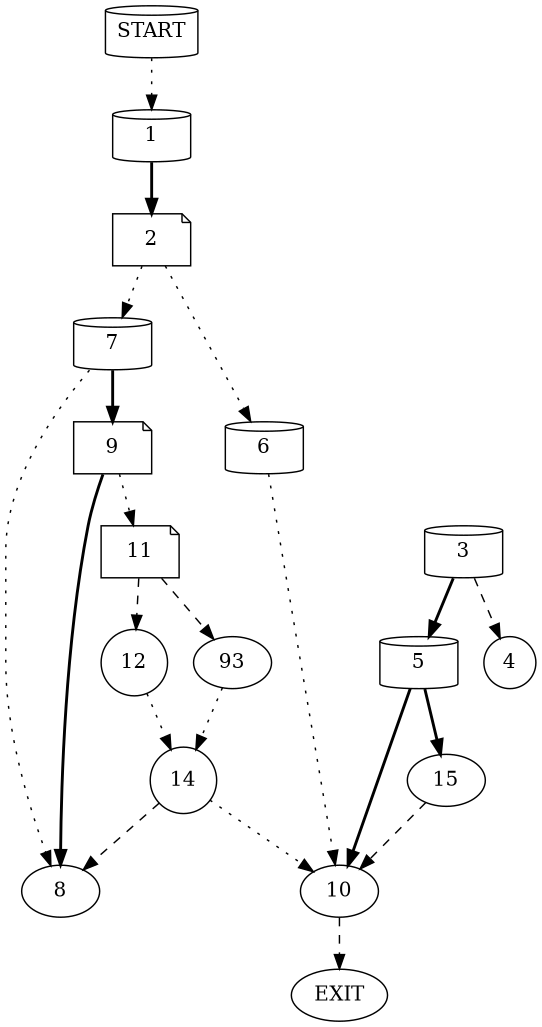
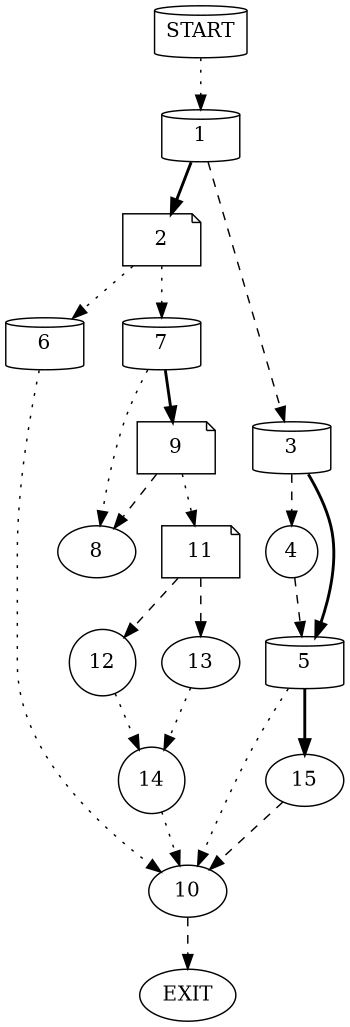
edge "1" -> "3": added
edge "4" -> "5": added
edge "9" -> "8": style bold -> dashed
node "93": label "93" -> "13"
edge "5" -> "10": style bold -> dotted
edge "14" -> "8": removed
